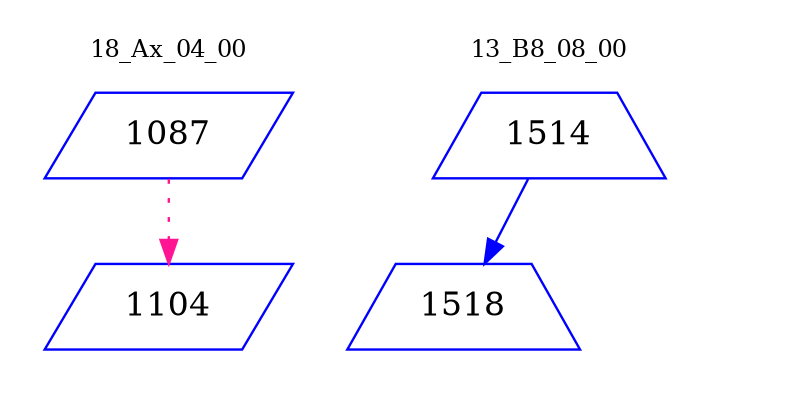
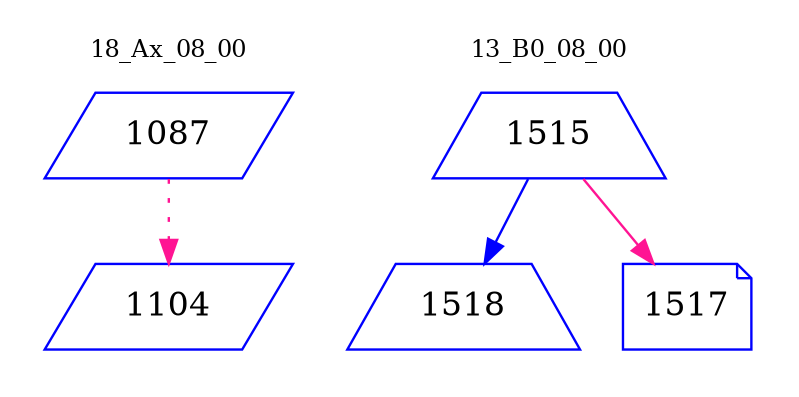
cluster "18_Ax_04_00": label "18_Ax_04_00" -> "18_Ax_08_00"
cluster "13_B8_08_00": label "13_B8_08_00" -> "13_B0_08_00"
node "1514": label "1514" -> "1515"
node "1517": added
